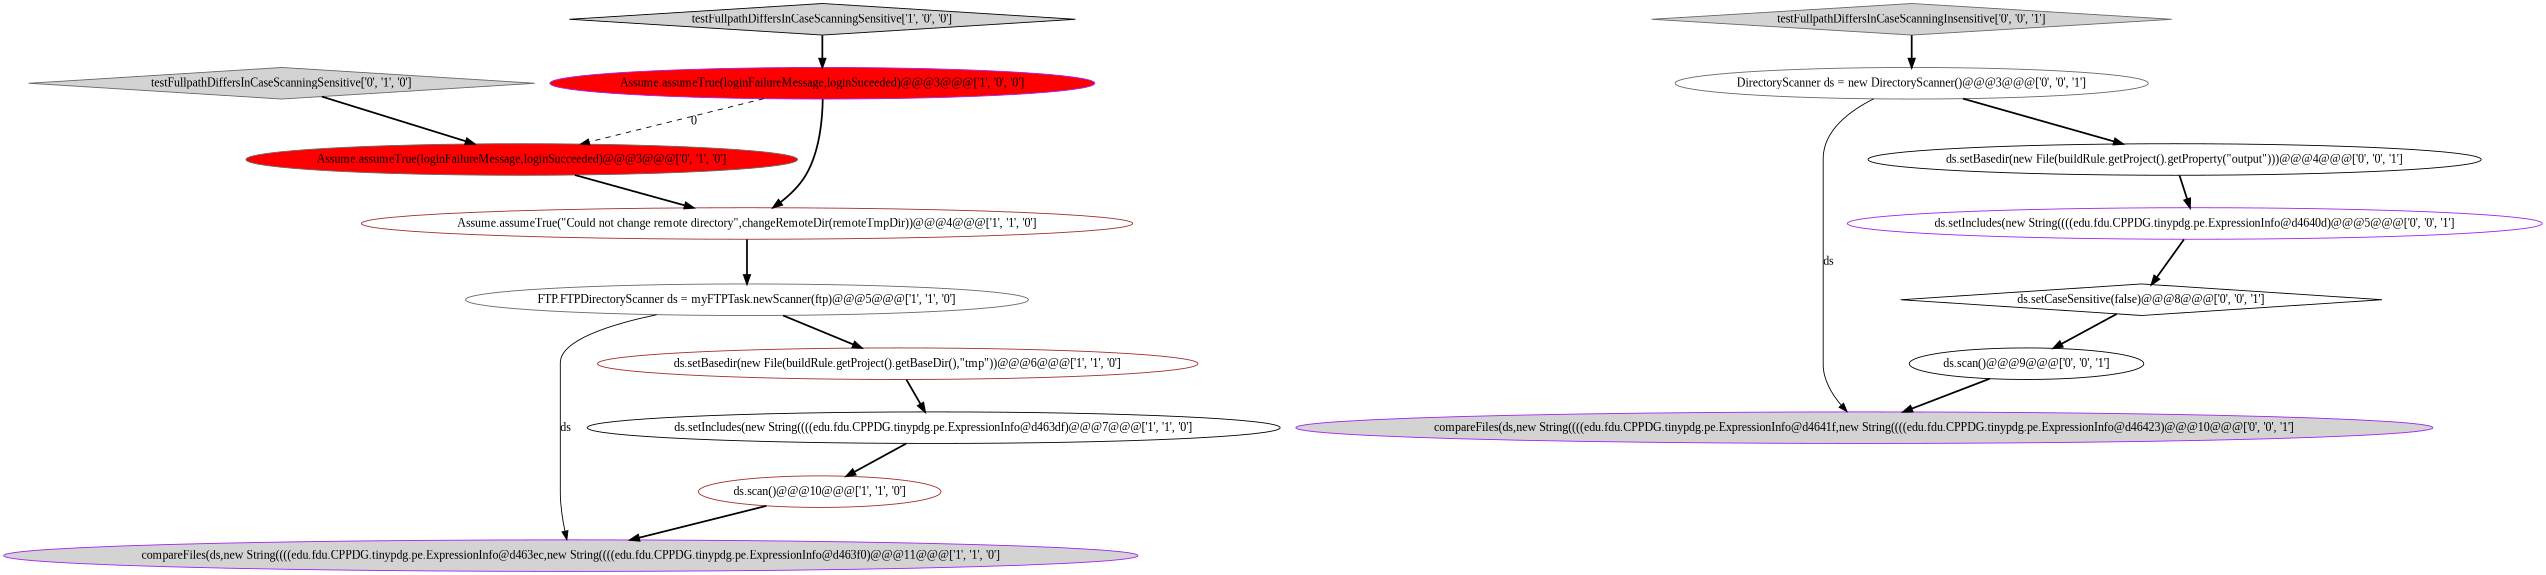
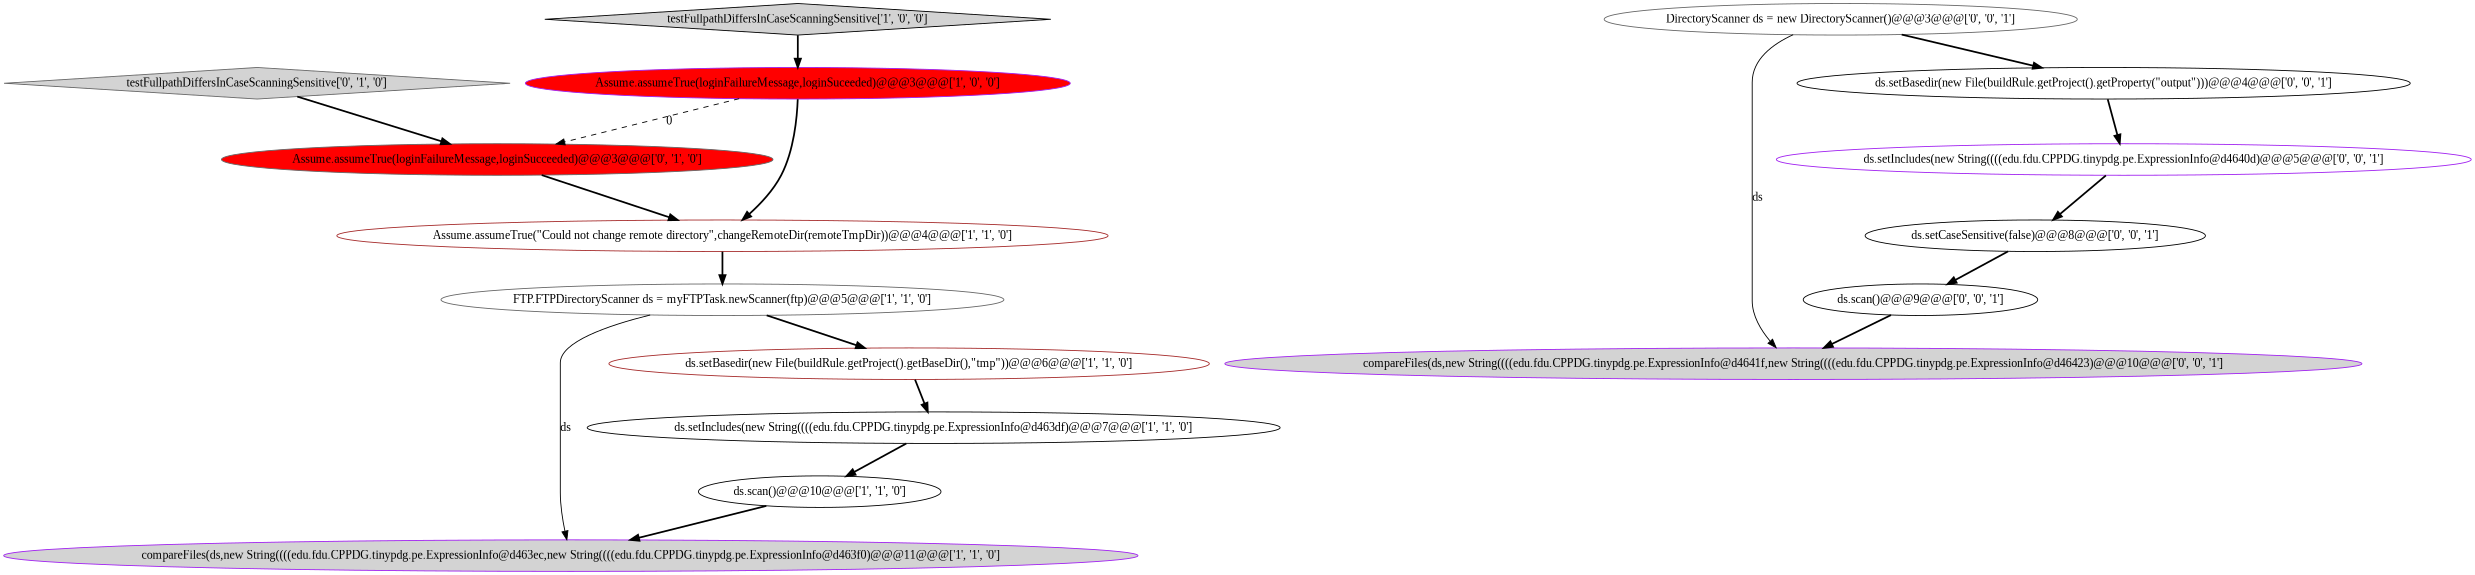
node "testFullpathDiffersInCaseScanningInsensitive['0', '0', '1']": removed
node "ds.setCaseSensitive(false)@@@8@@@['0', '0', '1']": shape diamond -> ellipse
node "ds.scan()@@@10@@@['1', '1', '0']": color brown -> black
